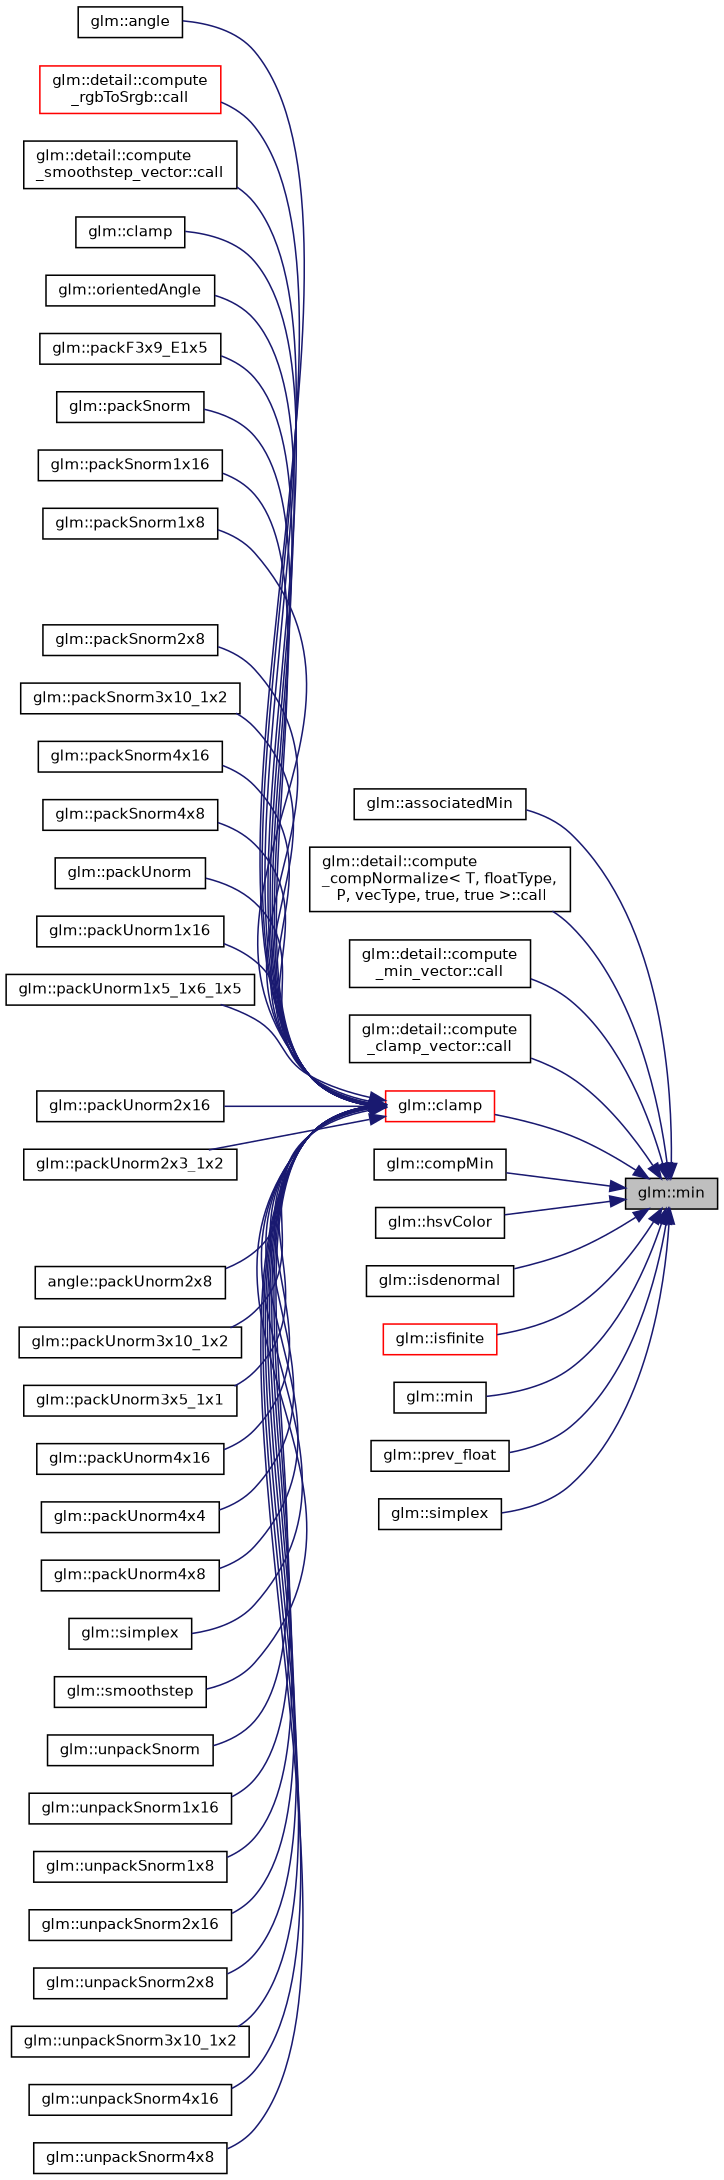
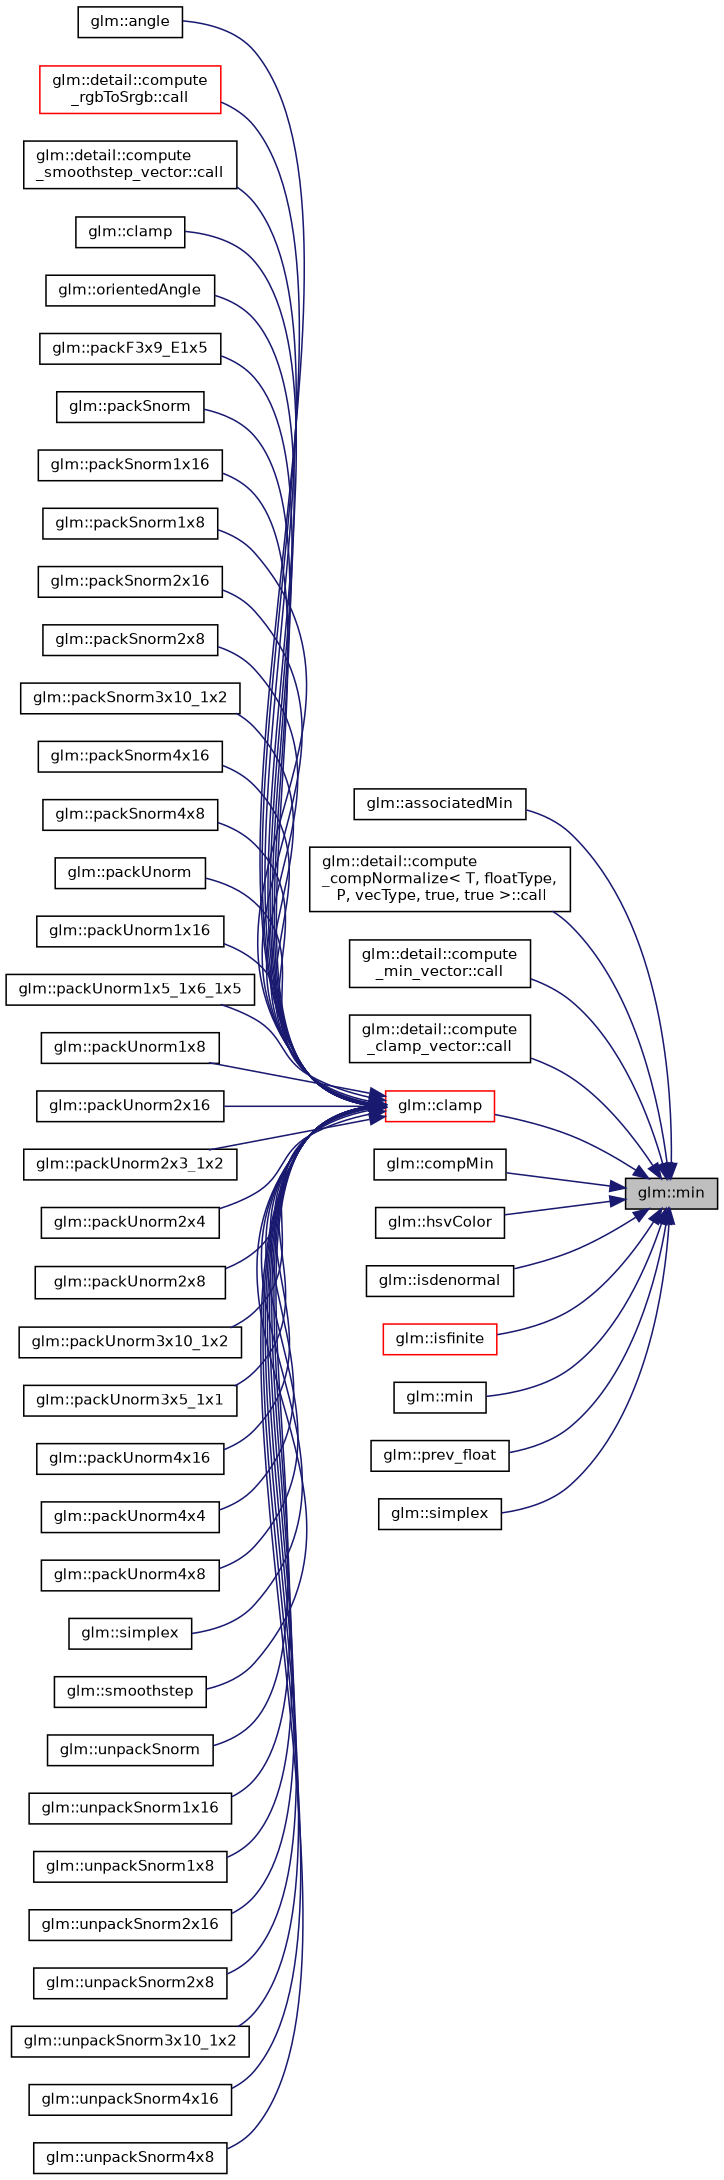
node "glm::packSnorm2x16": added
node "glm::packUnorm1x8": added
node "glm::packUnorm2x4": added
node "angle::packUnorm2x8": label "angle::packUnorm2x8" -> "glm::packUnorm2x8"
